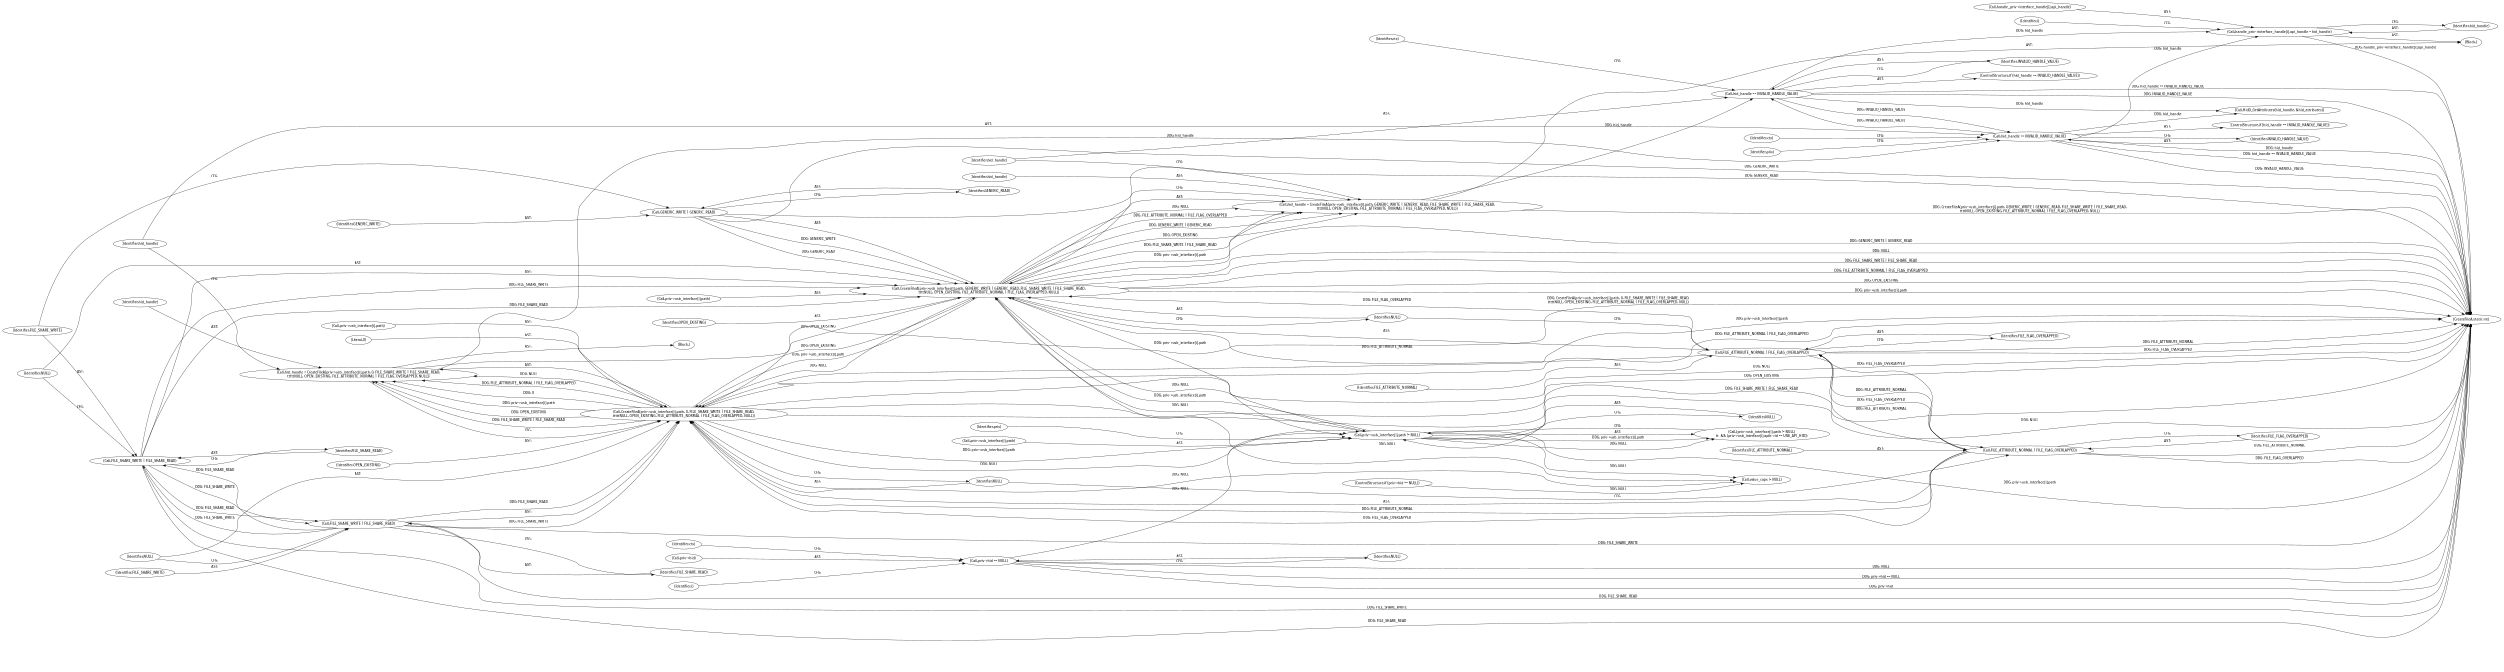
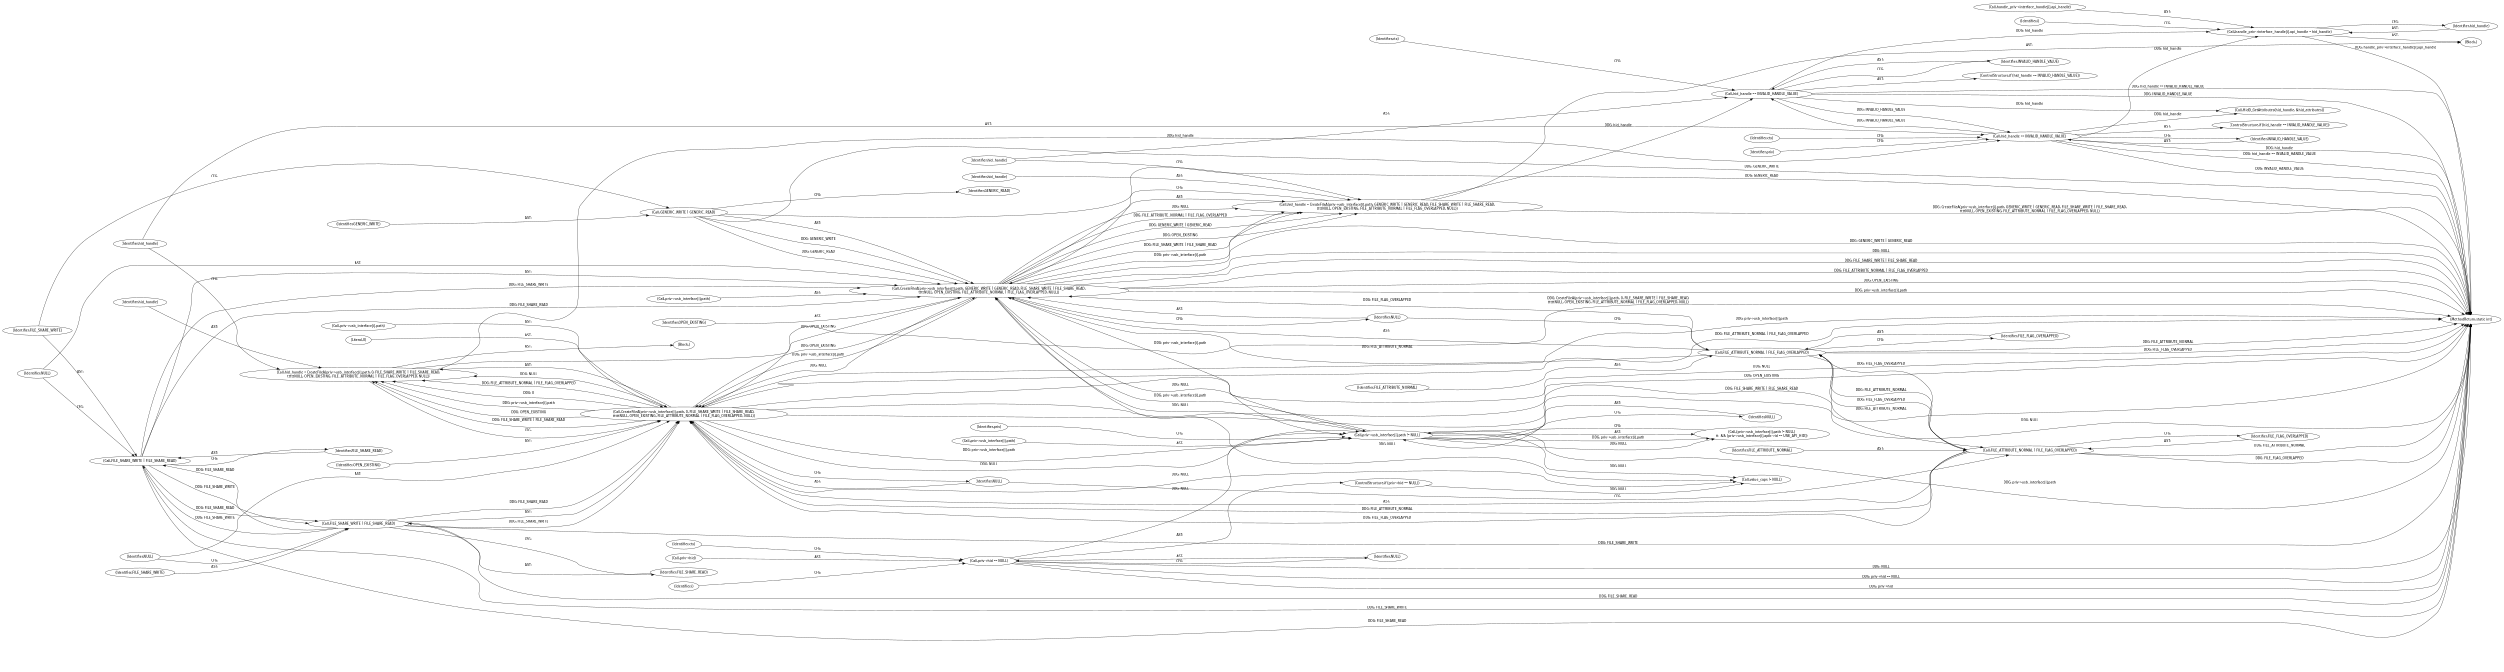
edge "(Identifier,GENERIC_READ)" -> "(Call,GENERIC_WRITE | GENERIC_READ)": removed, label "AST:"
node "(CreateFileA,static int)": label "(CreateFileA,static int)" -> "(MethodReturn,static int)"
edge "(Call,priv->hid == NULL)" -> "(ControlStructure,if (priv->hid == NULL))": added, label "AST:"
